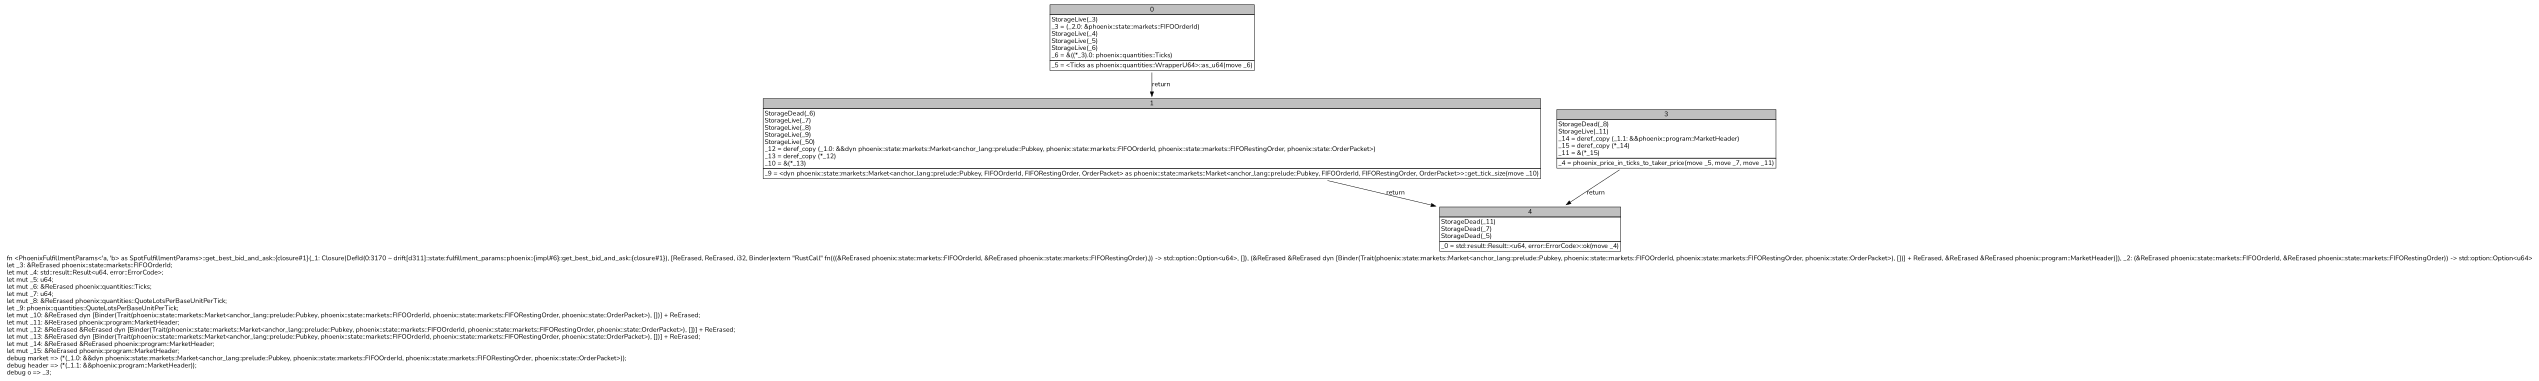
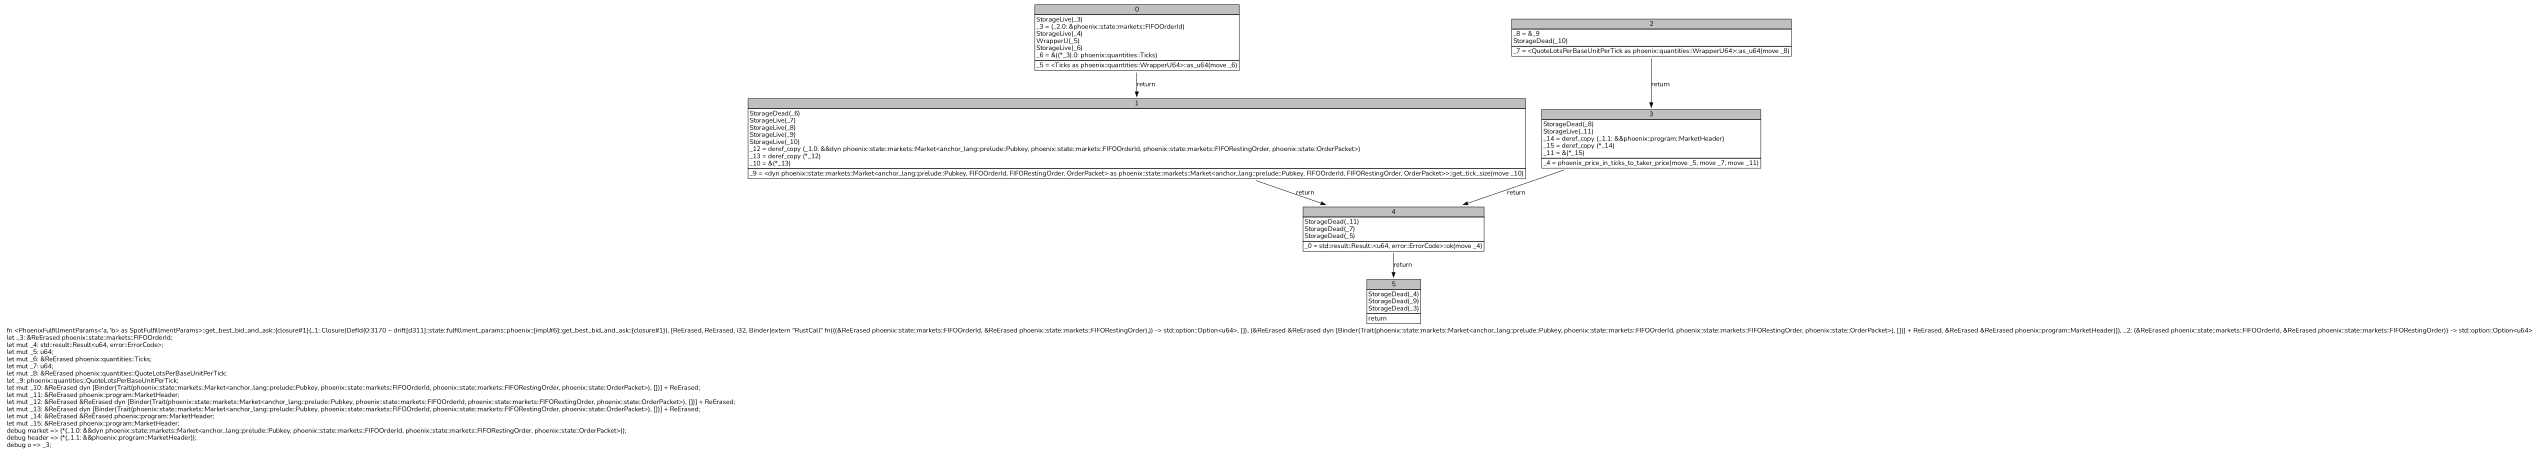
node "2": added
node "0": text "StorageLive(_5)" -> "WrapperU(_5)"
node "1": text "StorageLive(_50)" -> "StorageLive(_10)"
node "5": added
